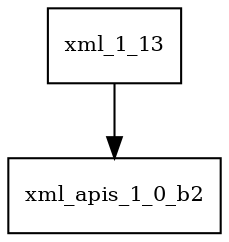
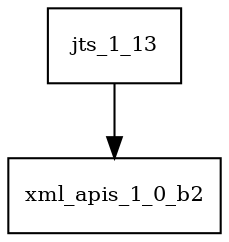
node "xml_1_13": label "xml_1_13" -> "jts_1_13"
